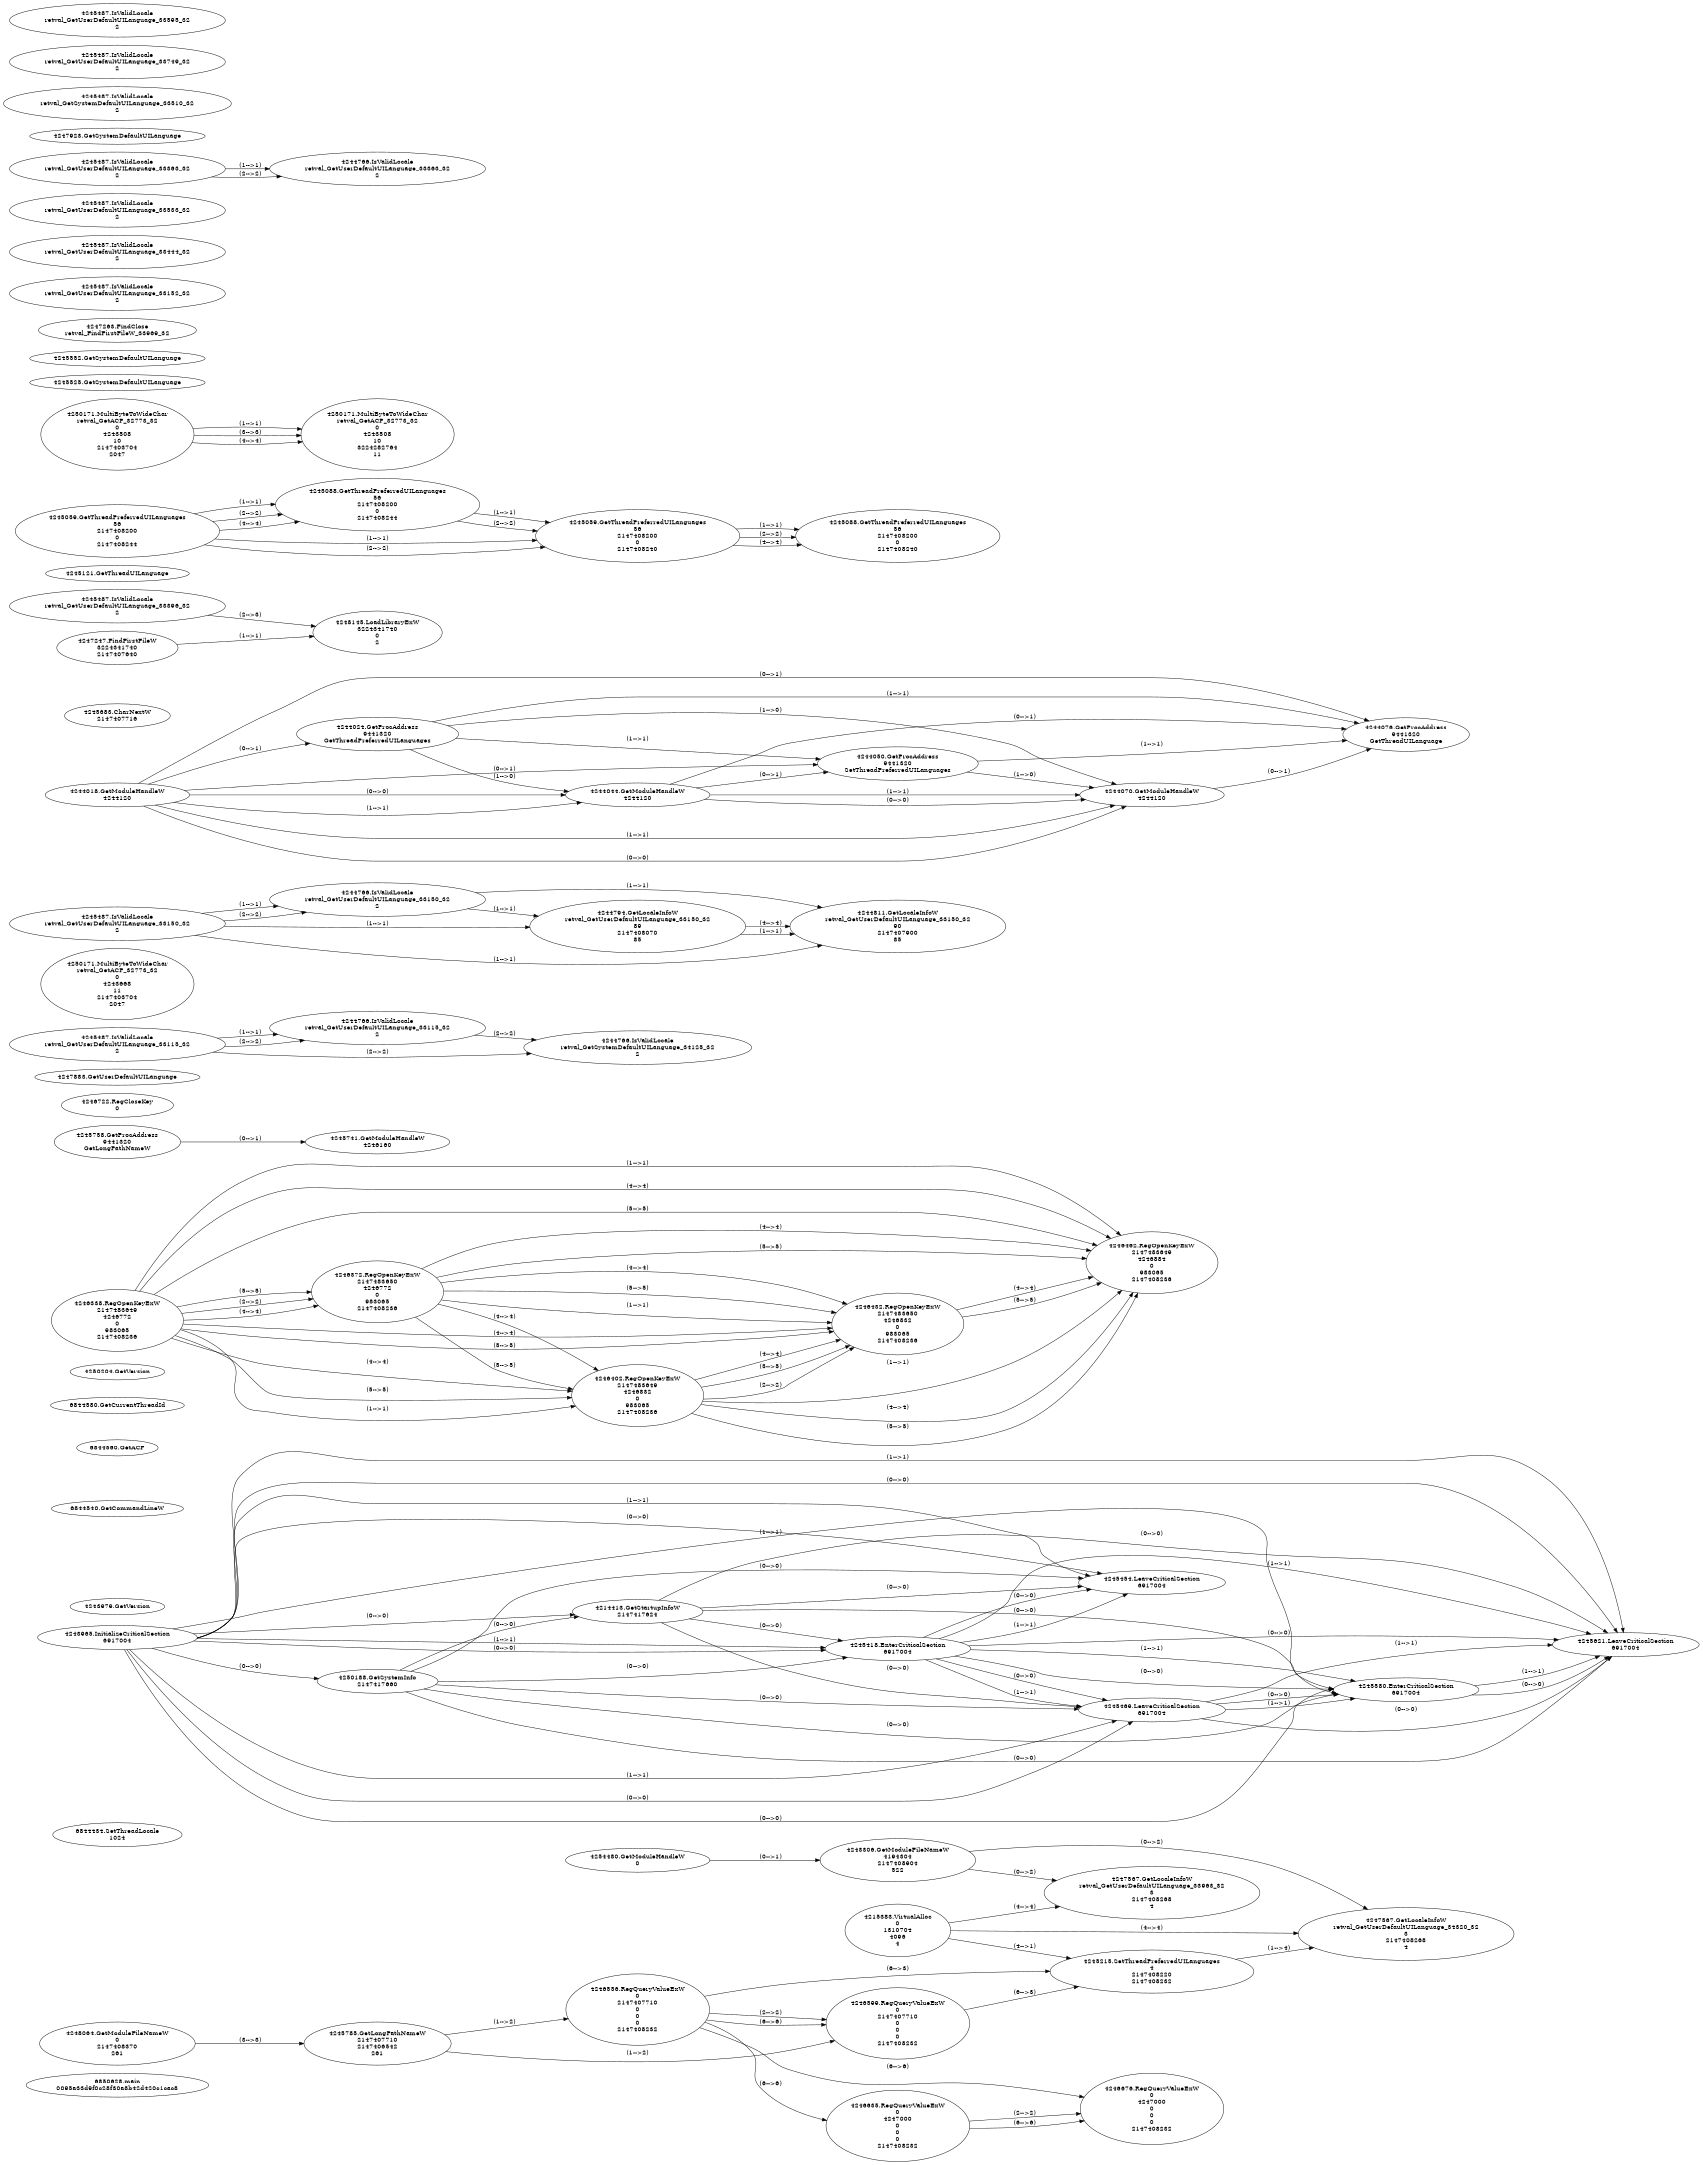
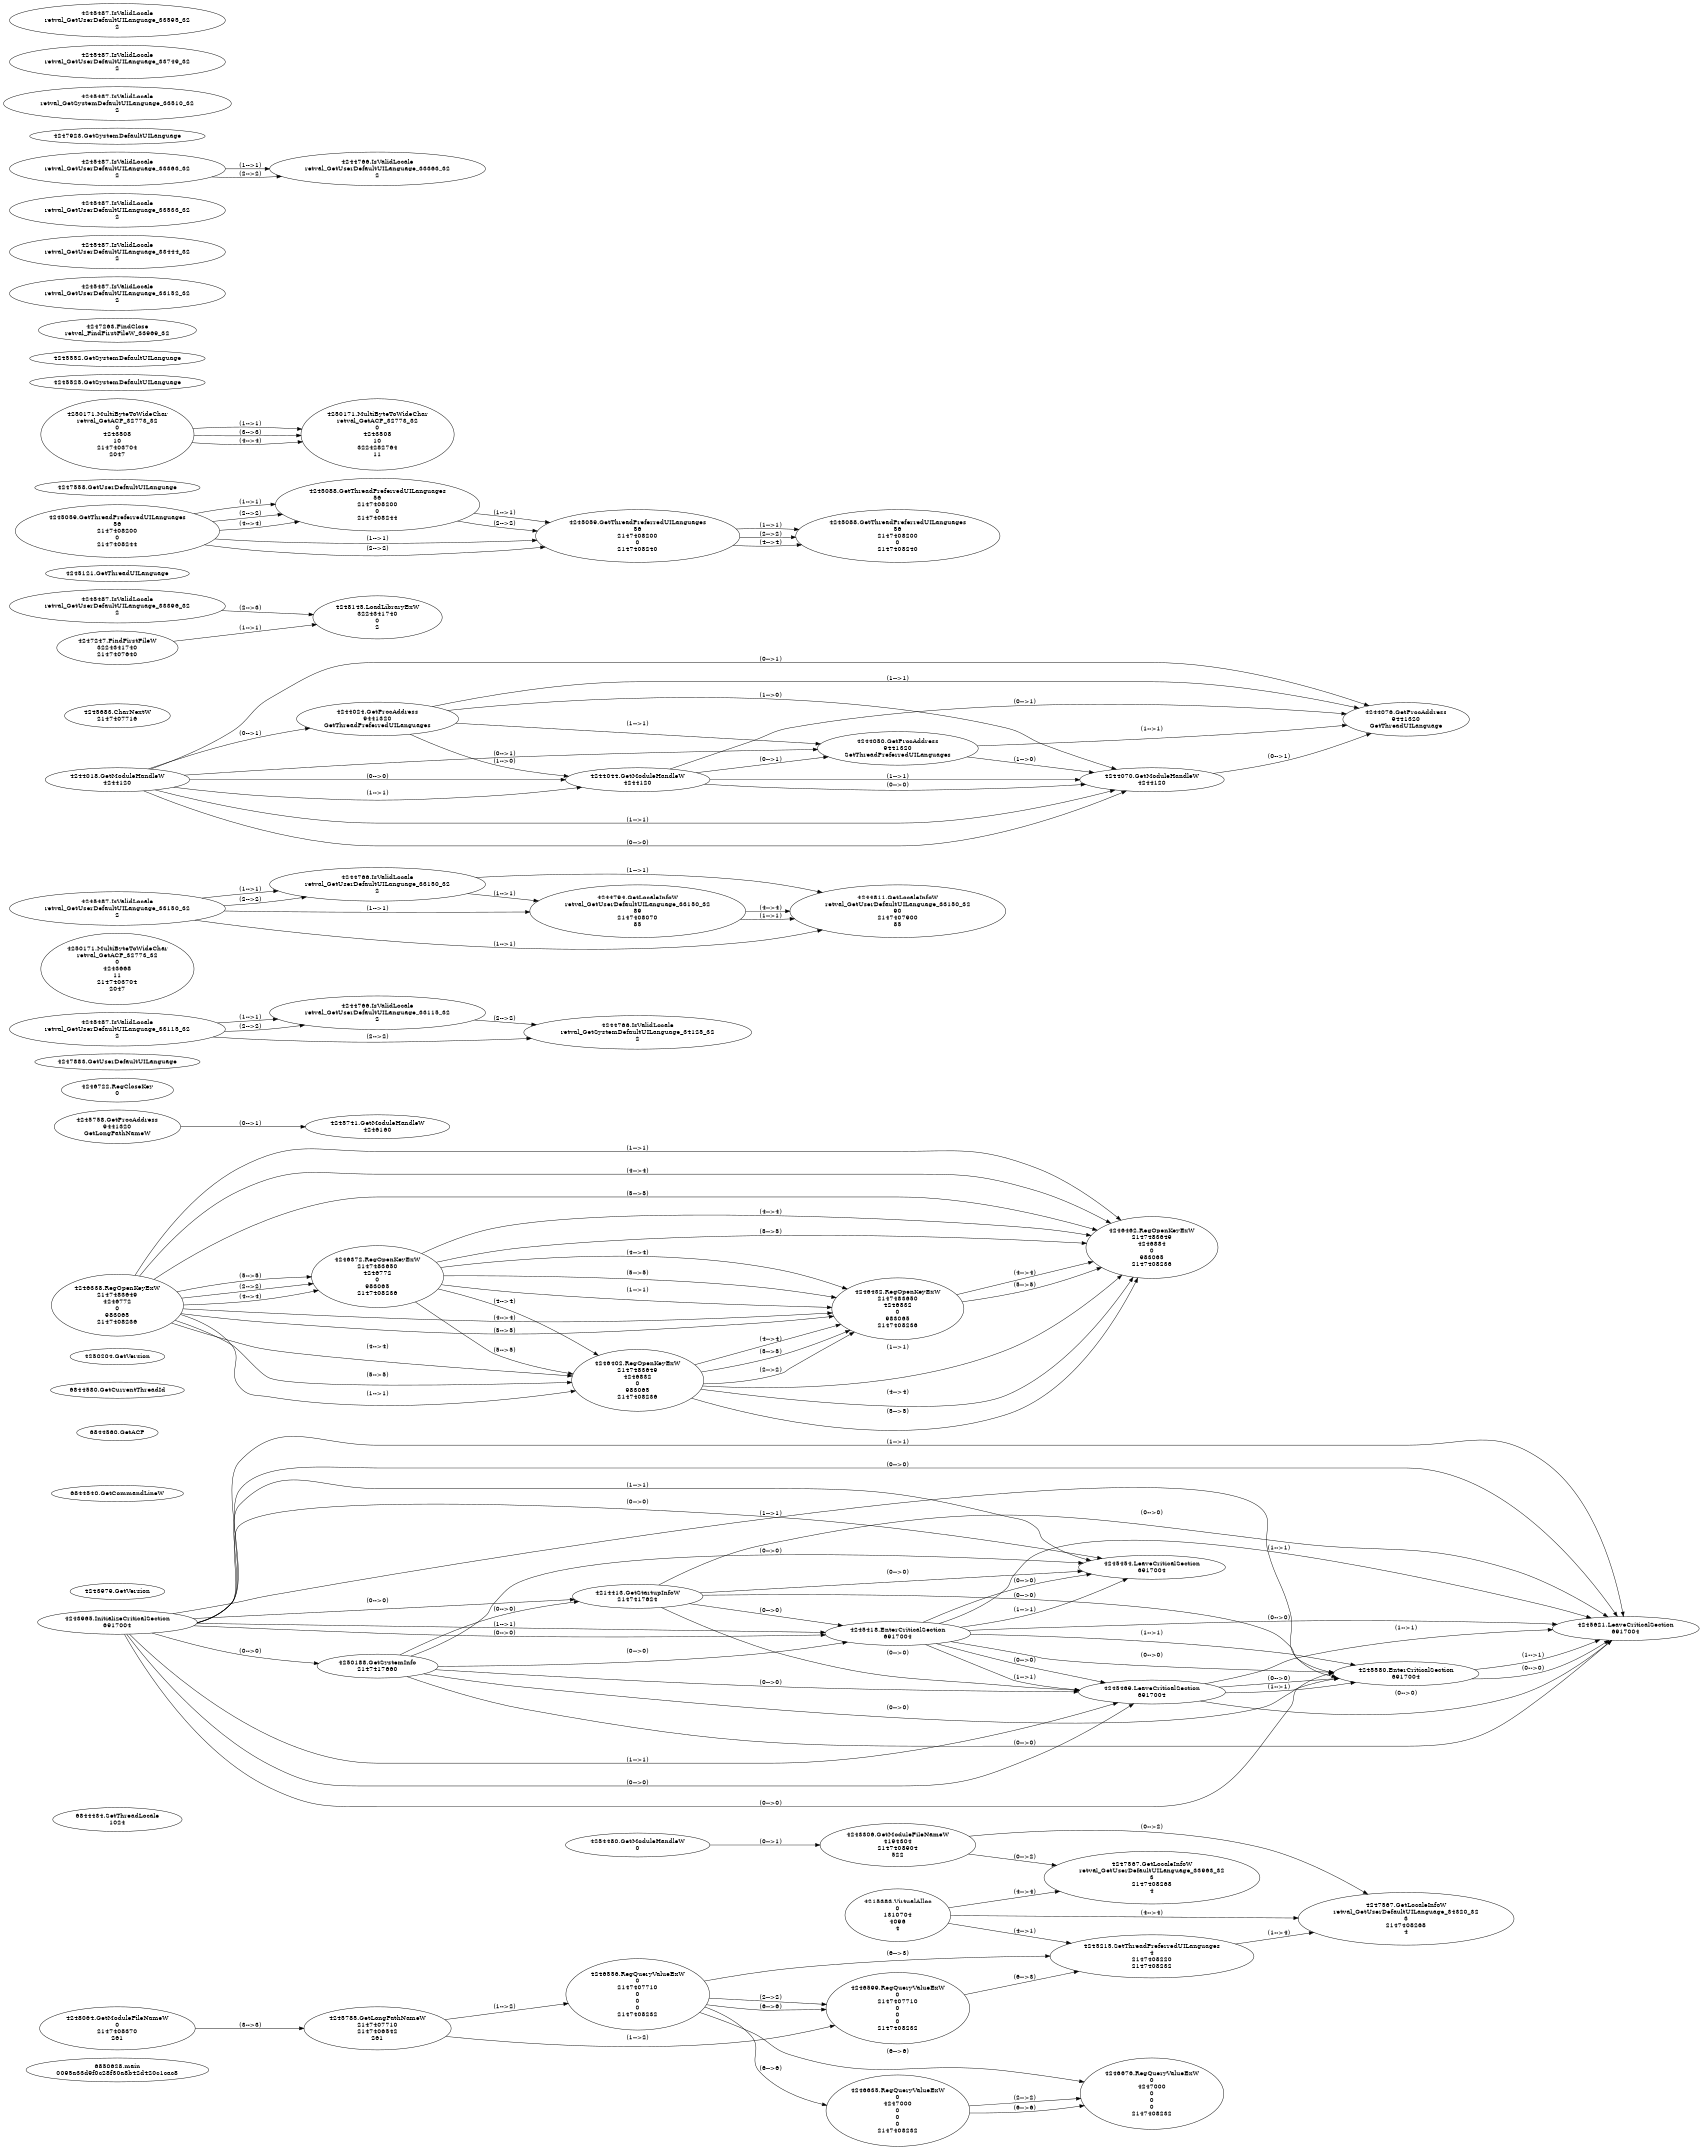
node "4247558.GetUserDefaultUILanguage": added
